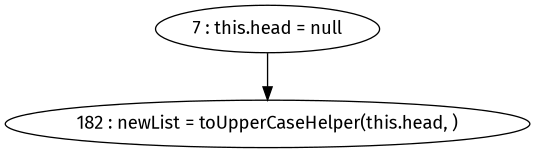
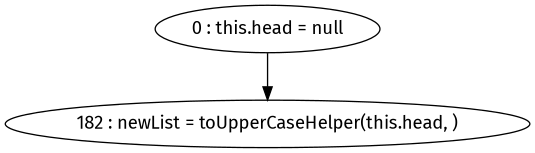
node "7 : this.head = null": label "7 : this.head = null" -> "0 : this.head = null"
